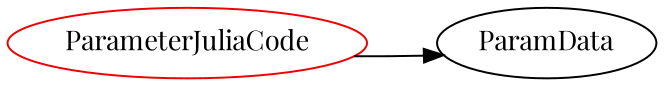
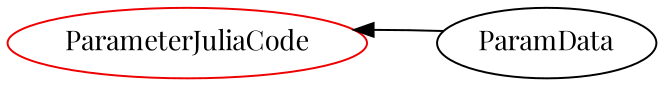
edge "ParameterJuliaCode" -> "ParamData": reversed
